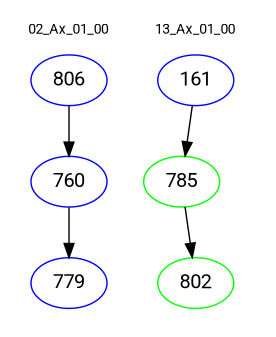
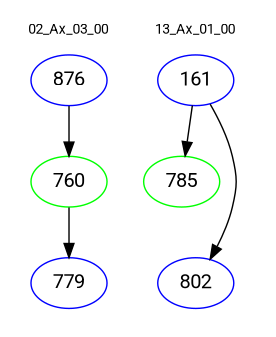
cluster "02_Ax_01_00": label "02_Ax_01_00" -> "02_Ax_03_00"
node "806": label "806" -> "876"
node "760": color blue -> green
edge "785" -> "802": now "161" -> "802"
node "802": color green -> blue
